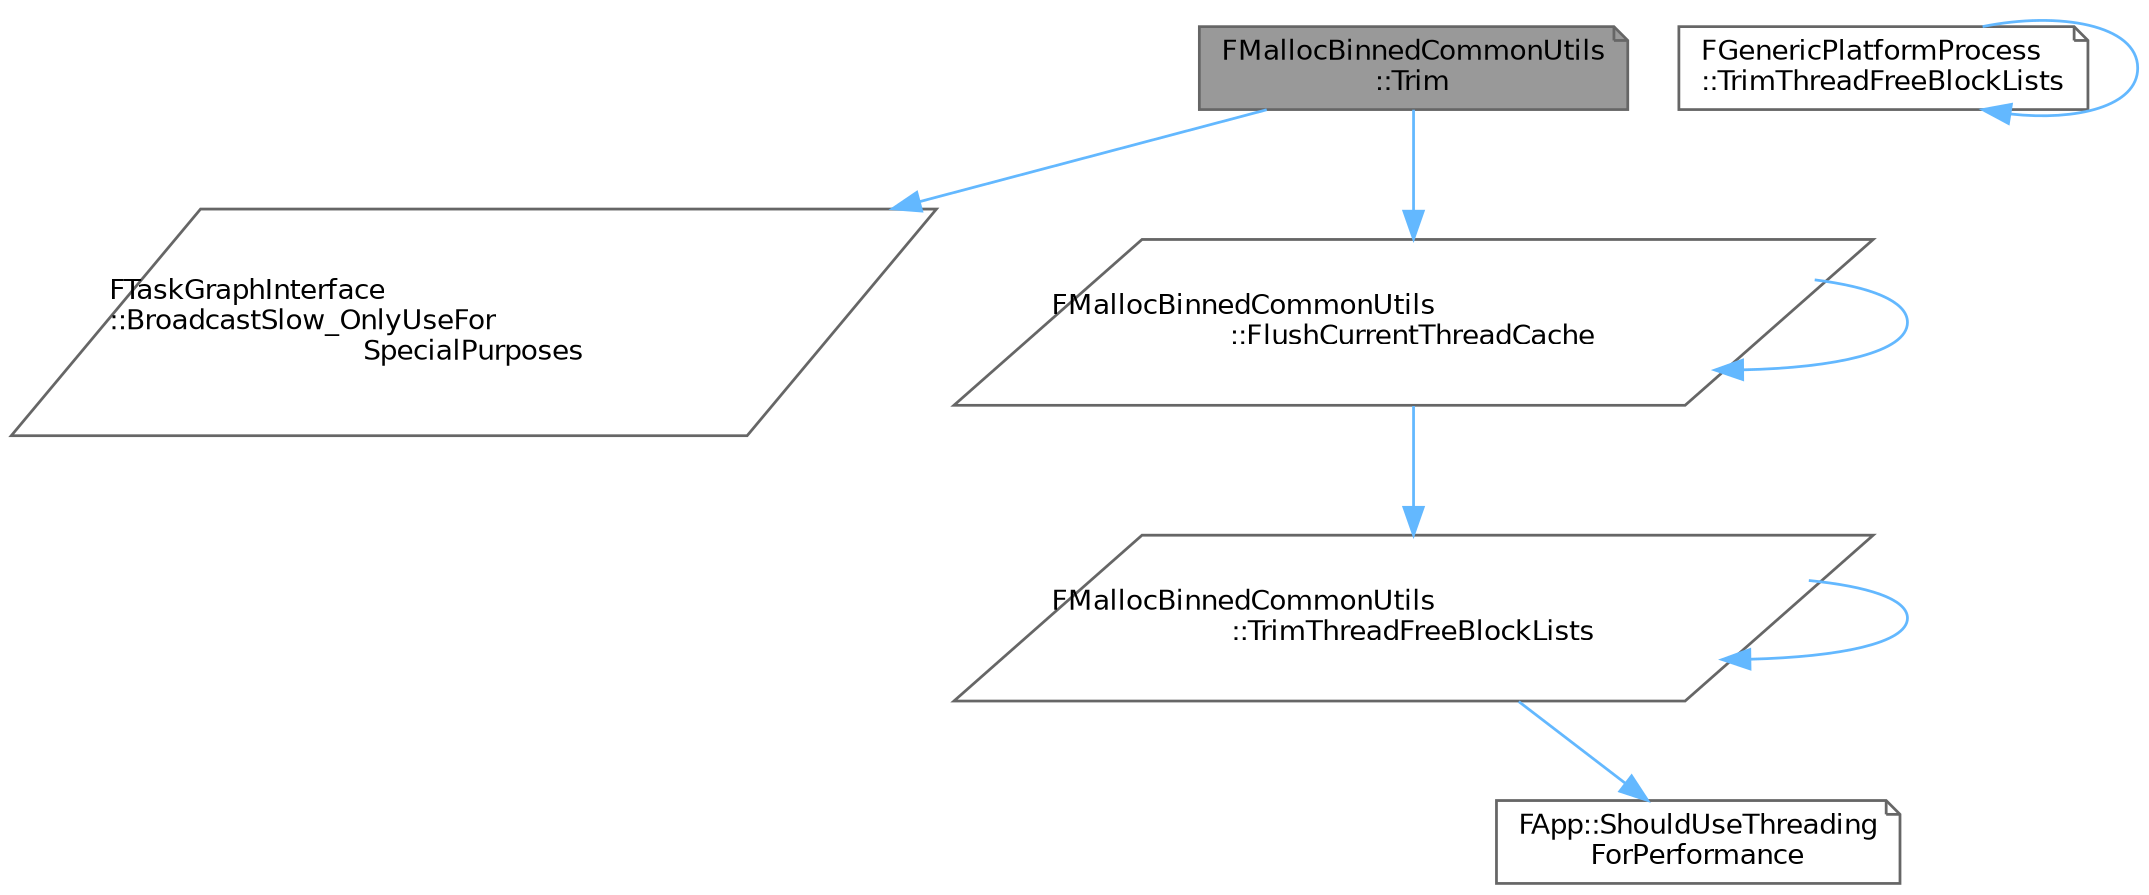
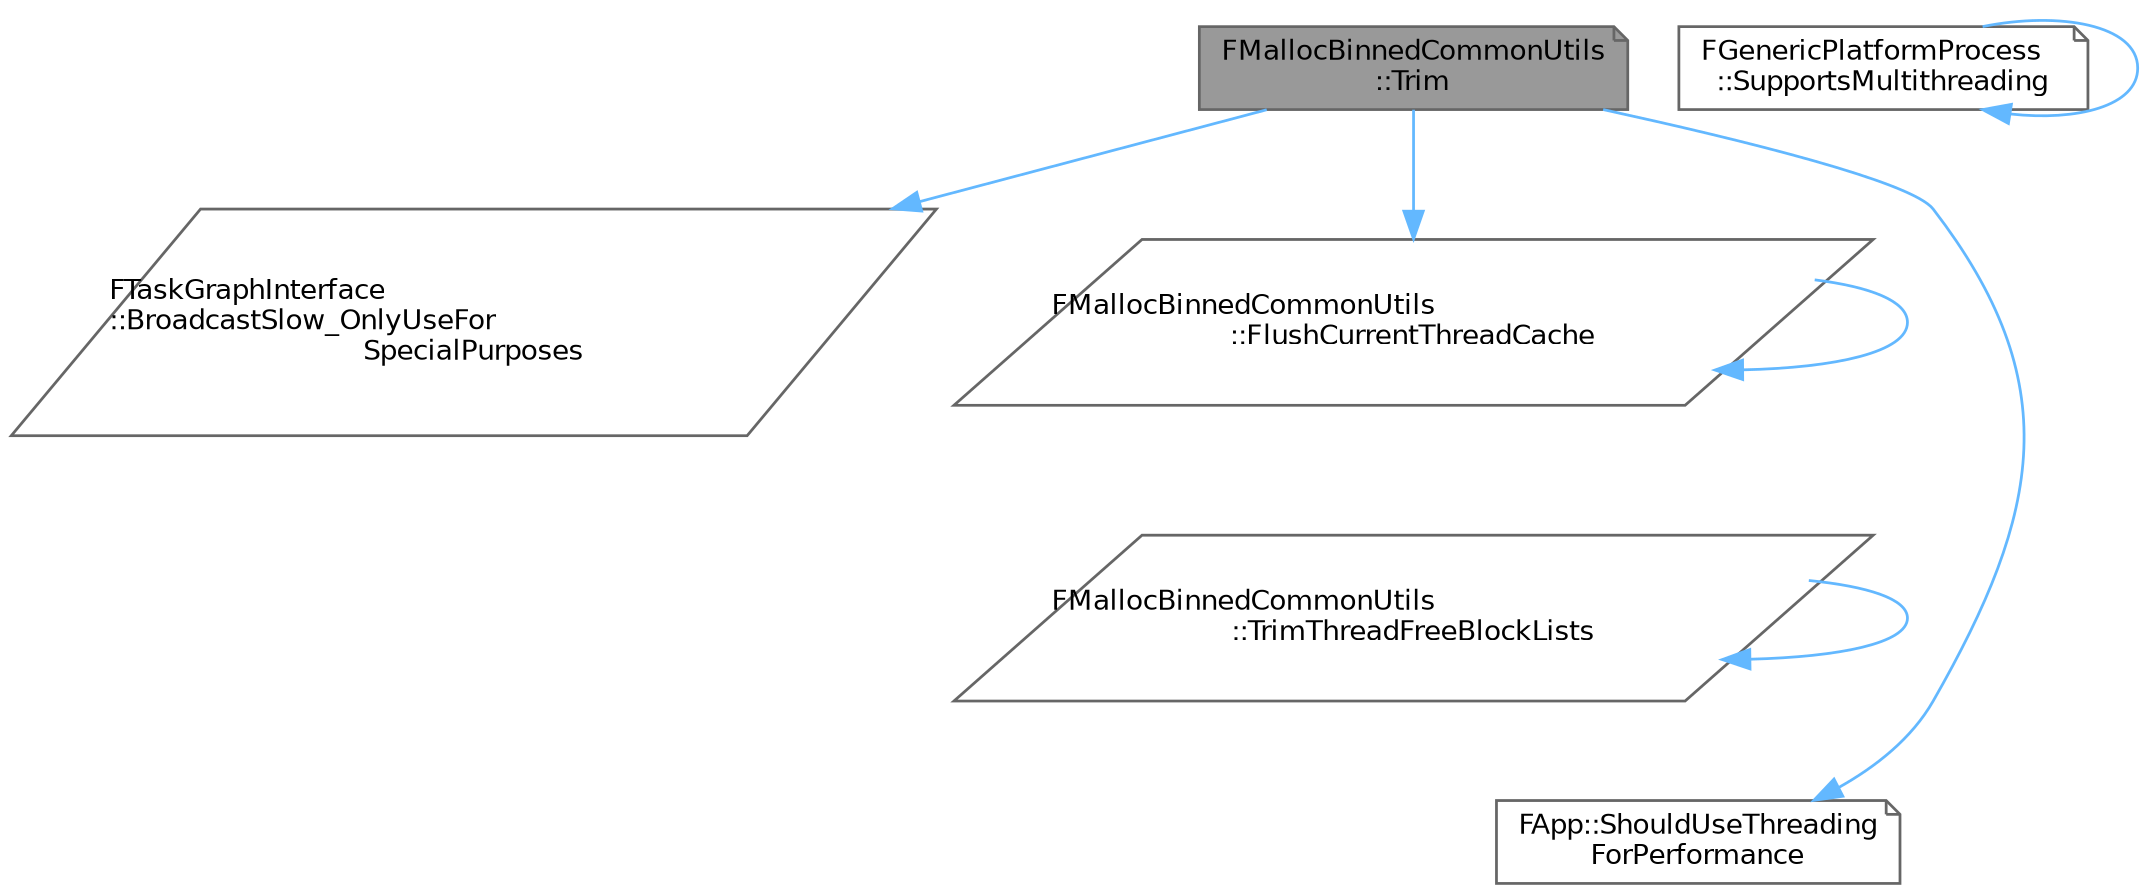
node "FGenericPlatformProcess ::TrimThreadFreeBlockLists": label "FGenericPlatformProcess ::TrimThreadFreeBlockLists" -> "FGenericPlatformProcess ::SupportsMultithreading"
edge "FMallocBinnedCommonUtils ::FlushCurrentThreadCache" -> "FMallocBinnedCommonUtils ::TrimThreadFreeBlockLists": removed
edge "FMallocBinnedCommonUtils ::TrimThreadFreeBlockLists" -> "FApp::ShouldUseThreading ForPerformance": now "FMallocBinnedCommonUtils ::Trim" -> "FApp::ShouldUseThreading ForPerformance"
